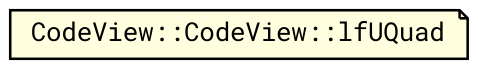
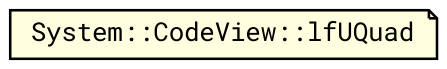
node "CodeView::CodeView::lfUQuad": label "CodeView::CodeView::lfUQuad" -> "System::CodeView::lfUQuad"
